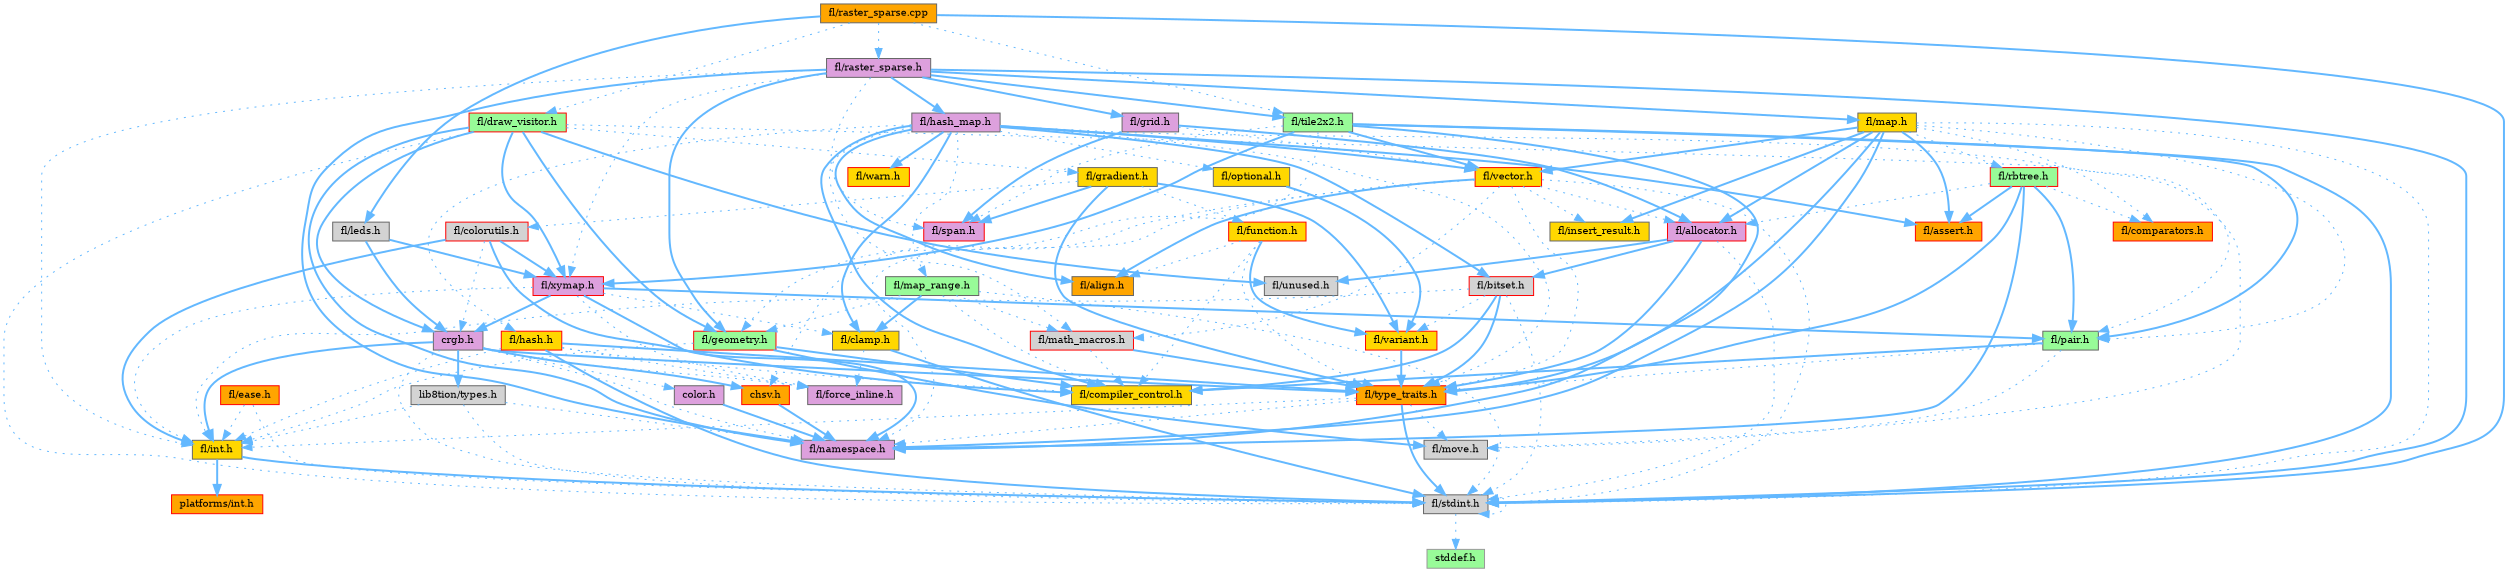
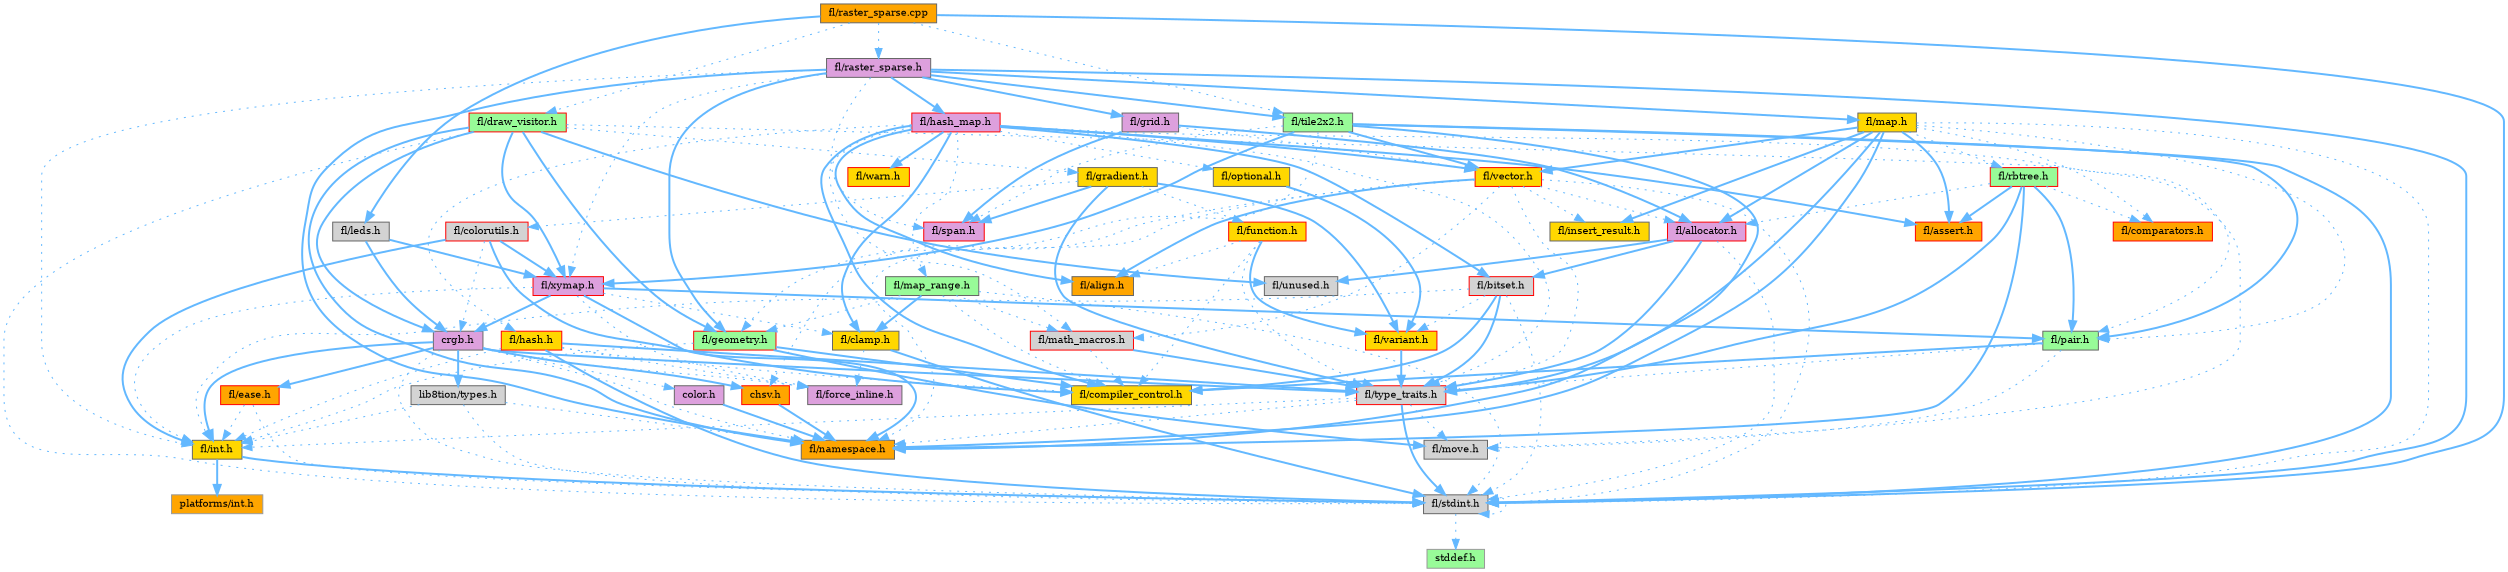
node "fl/hash_map.h": color grey40 -> red
edge "crgb.h" -> "fl/ease.h": added
node "fl/type_traits.h": fillcolor orange -> lightgrey
node "fl/namespace.h": fillcolor plum -> orange
node "platforms/int.h": color red -> grey60
